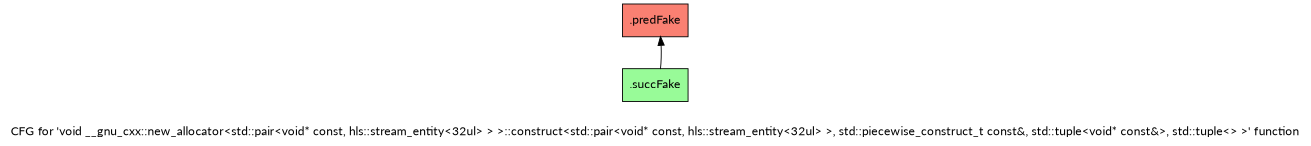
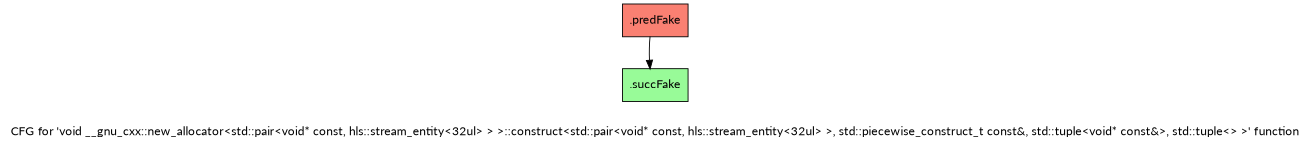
edge ".succFake" -> ".predFake": reversed
